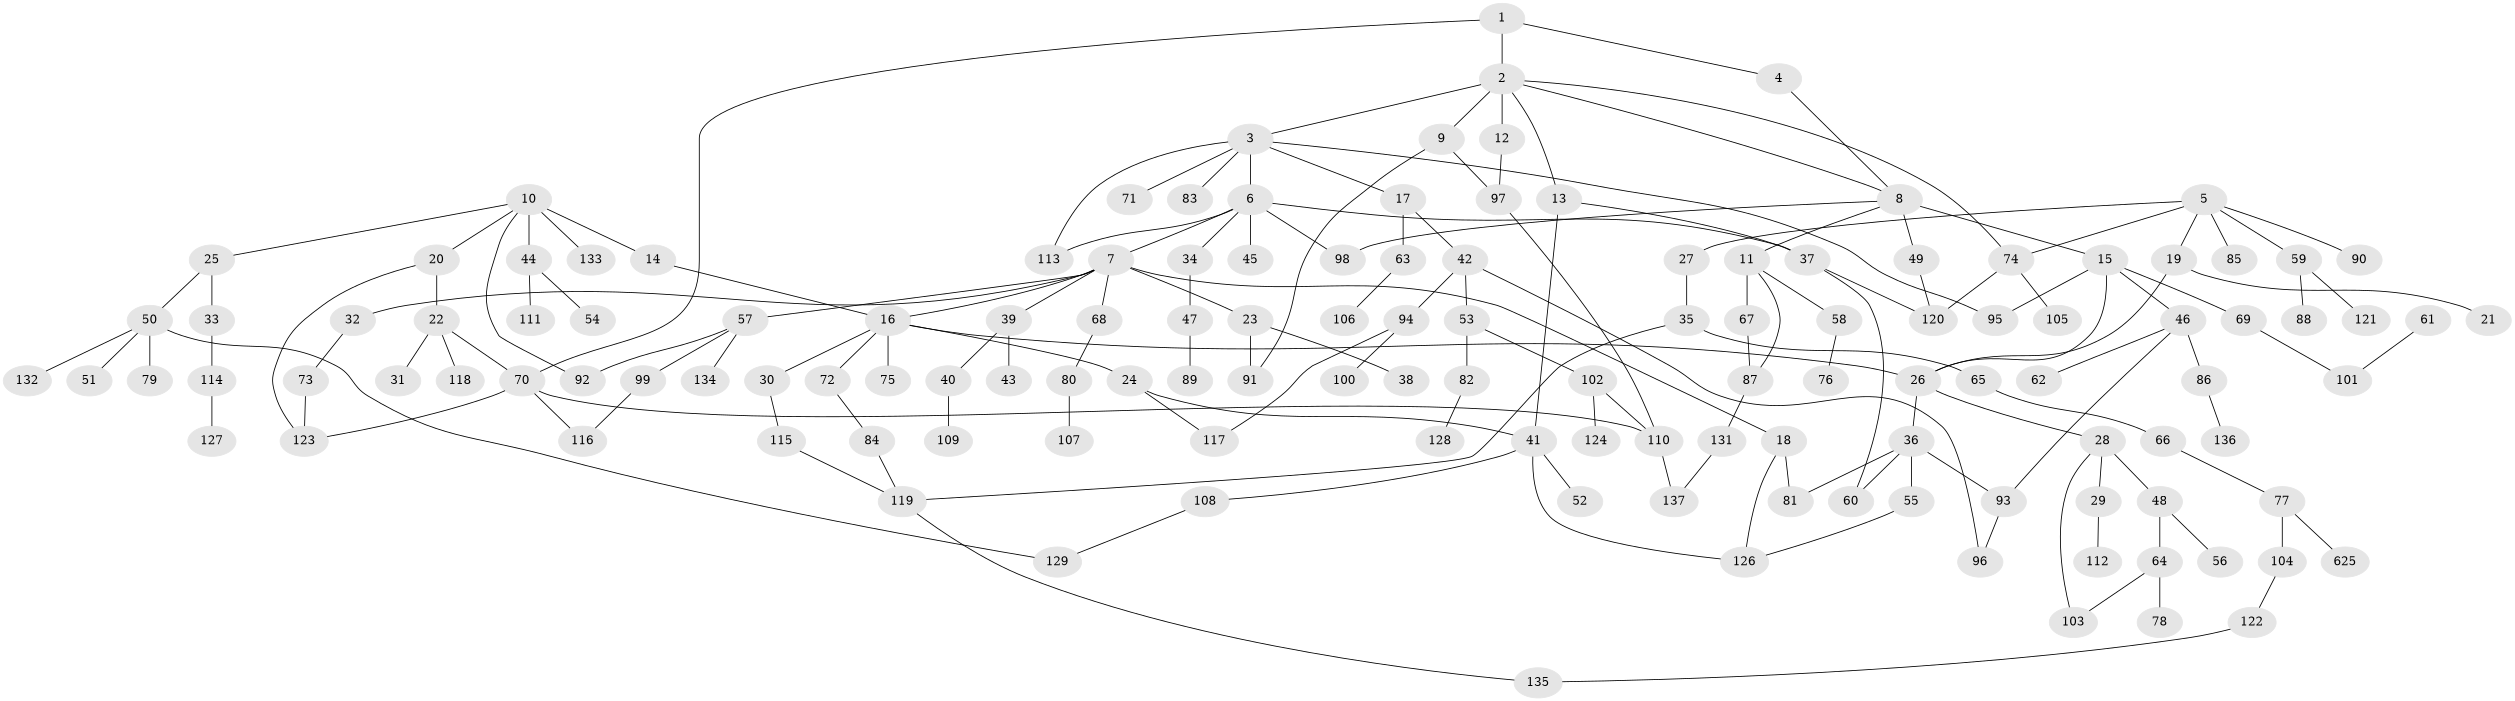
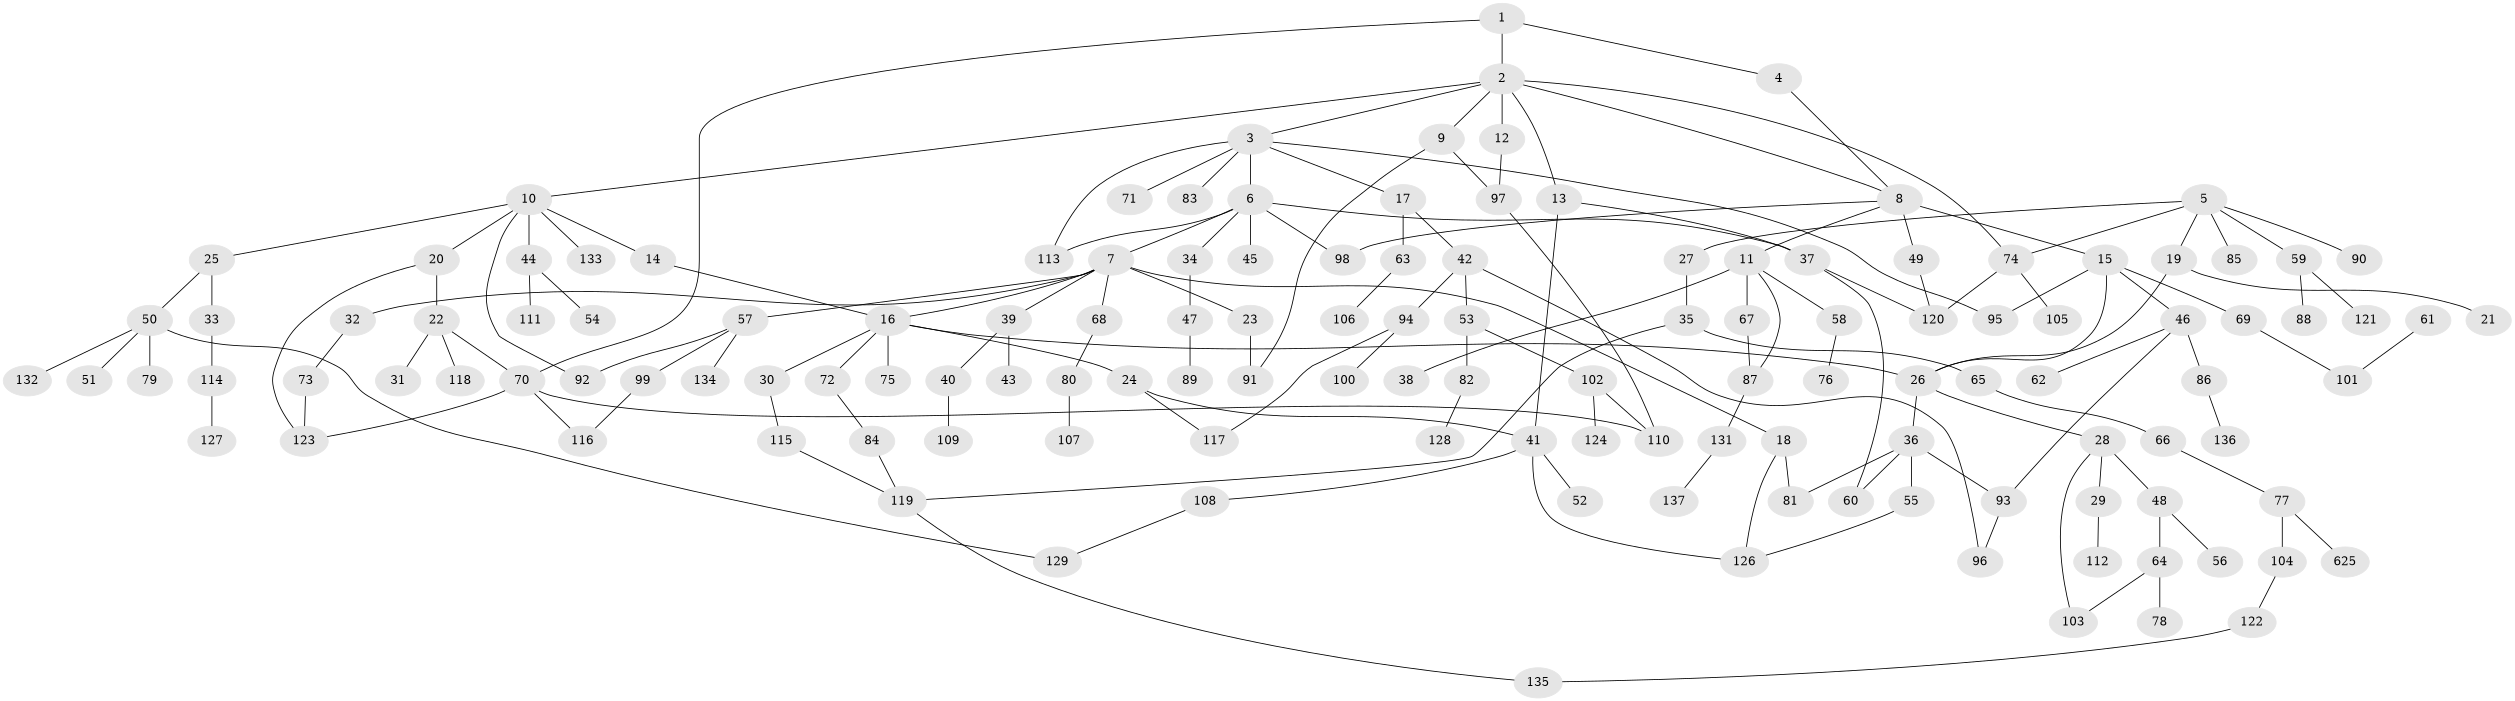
edge "2" -- "10": added
edge "23" -- "38": now "11" -- "38"
edge "110" -- "137": removed
